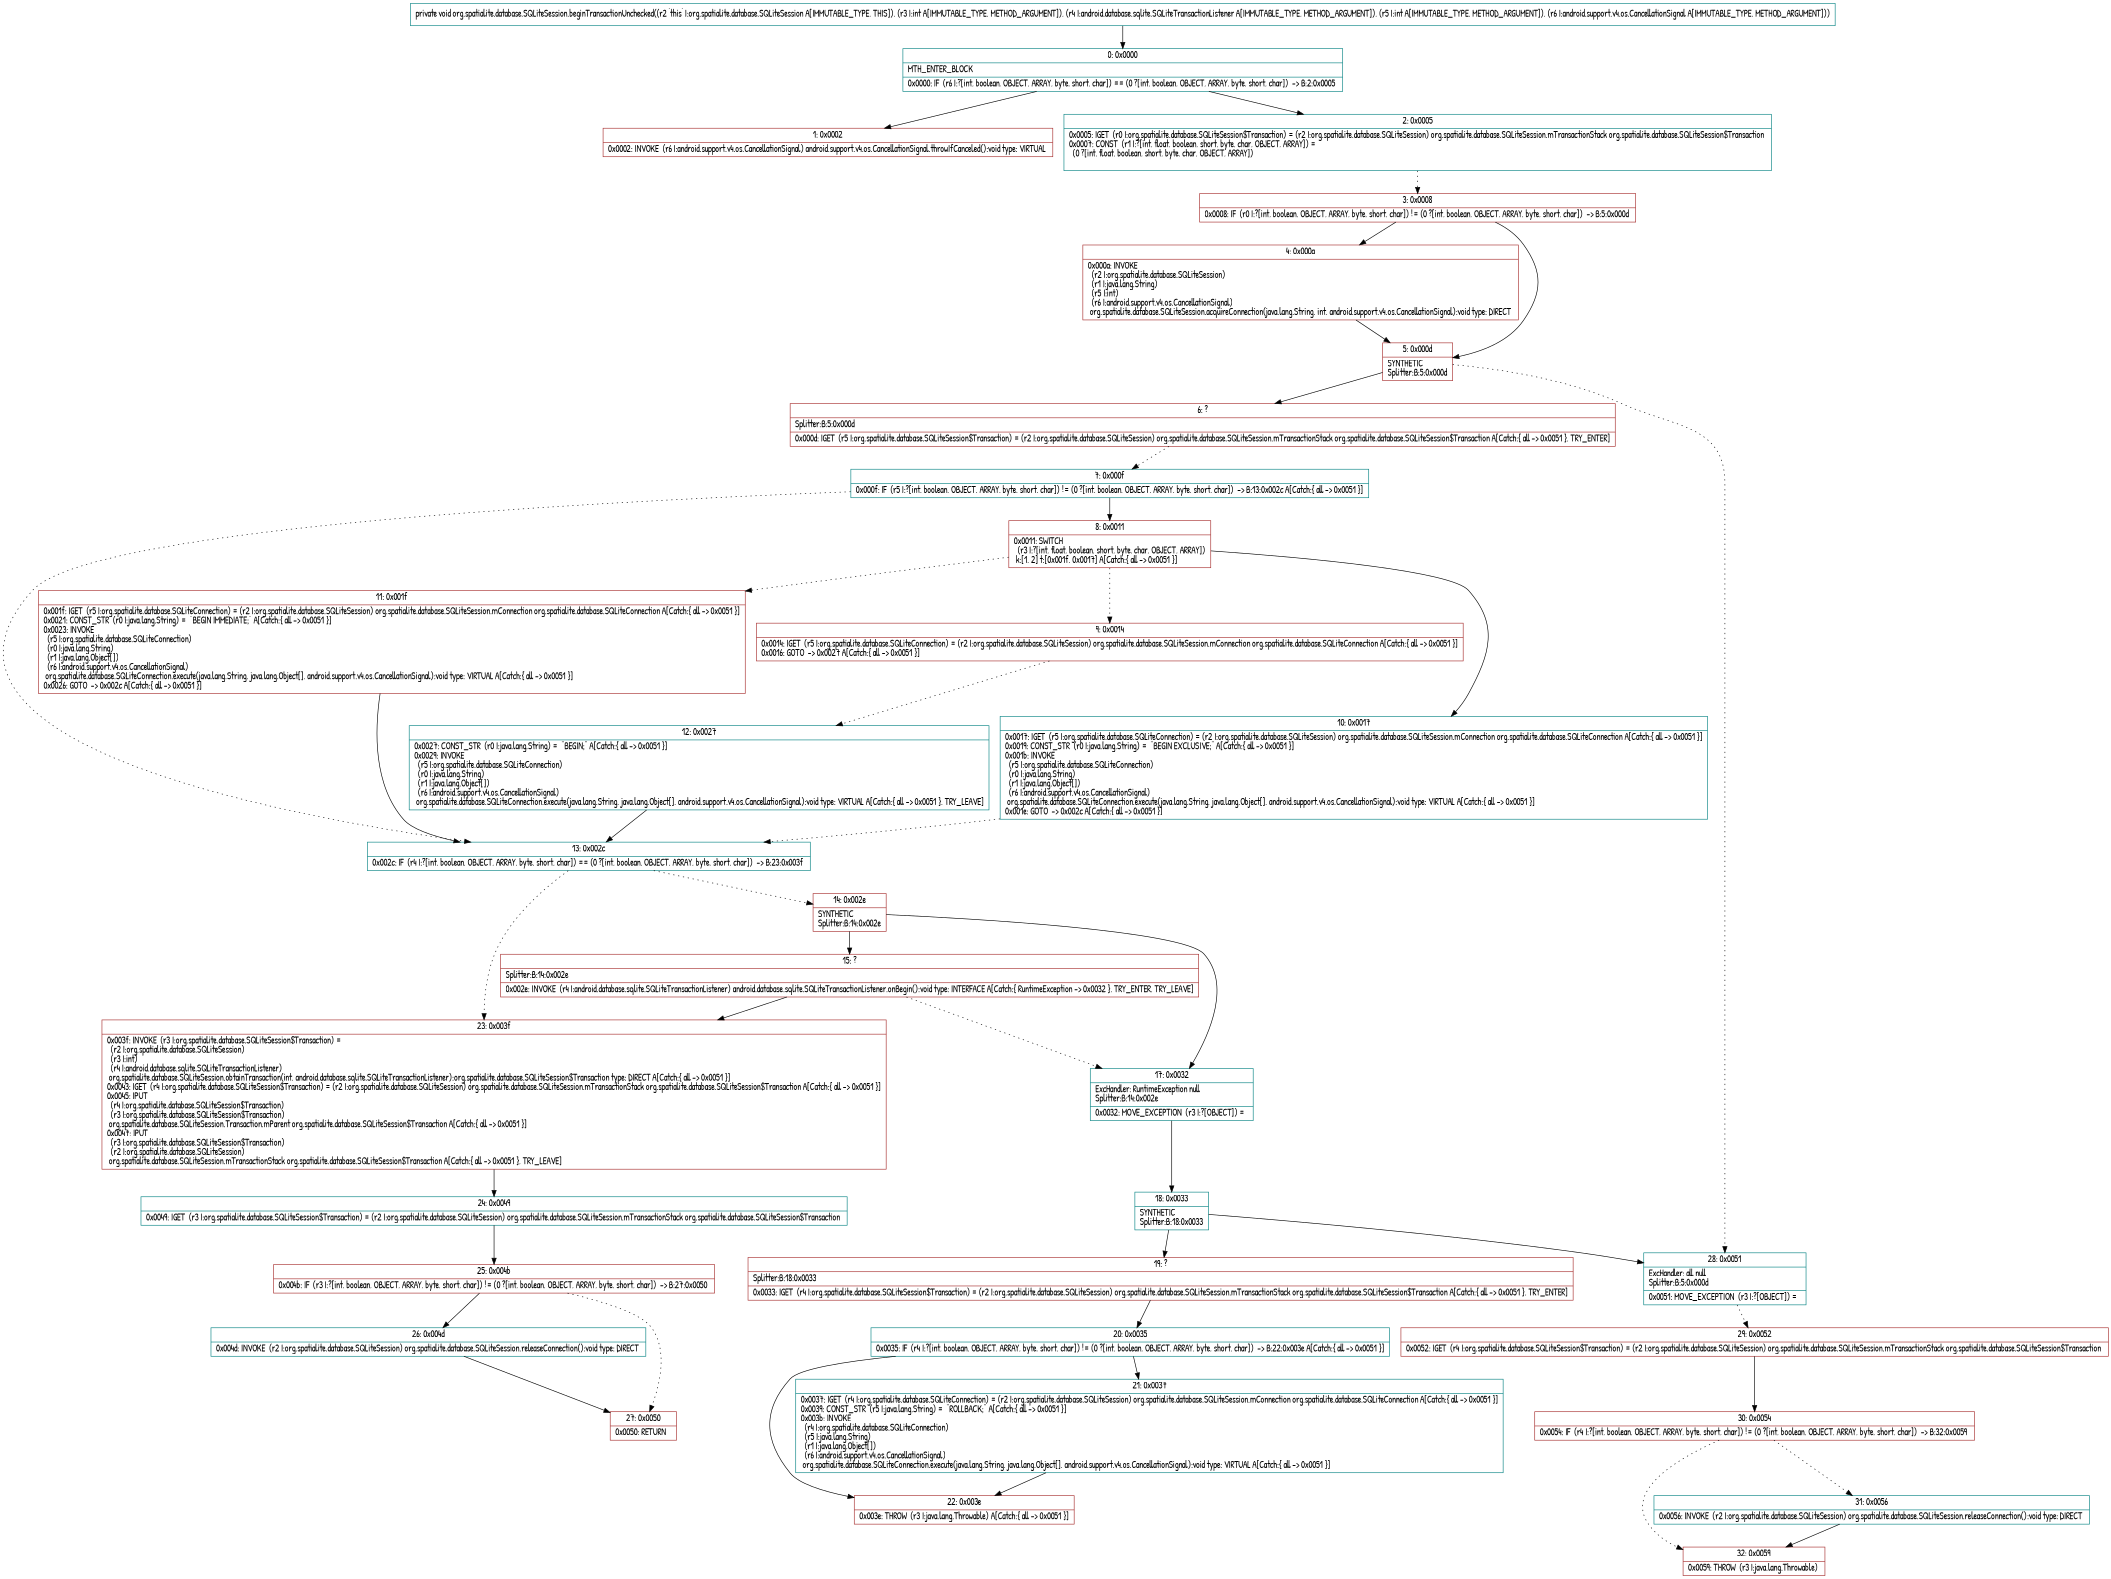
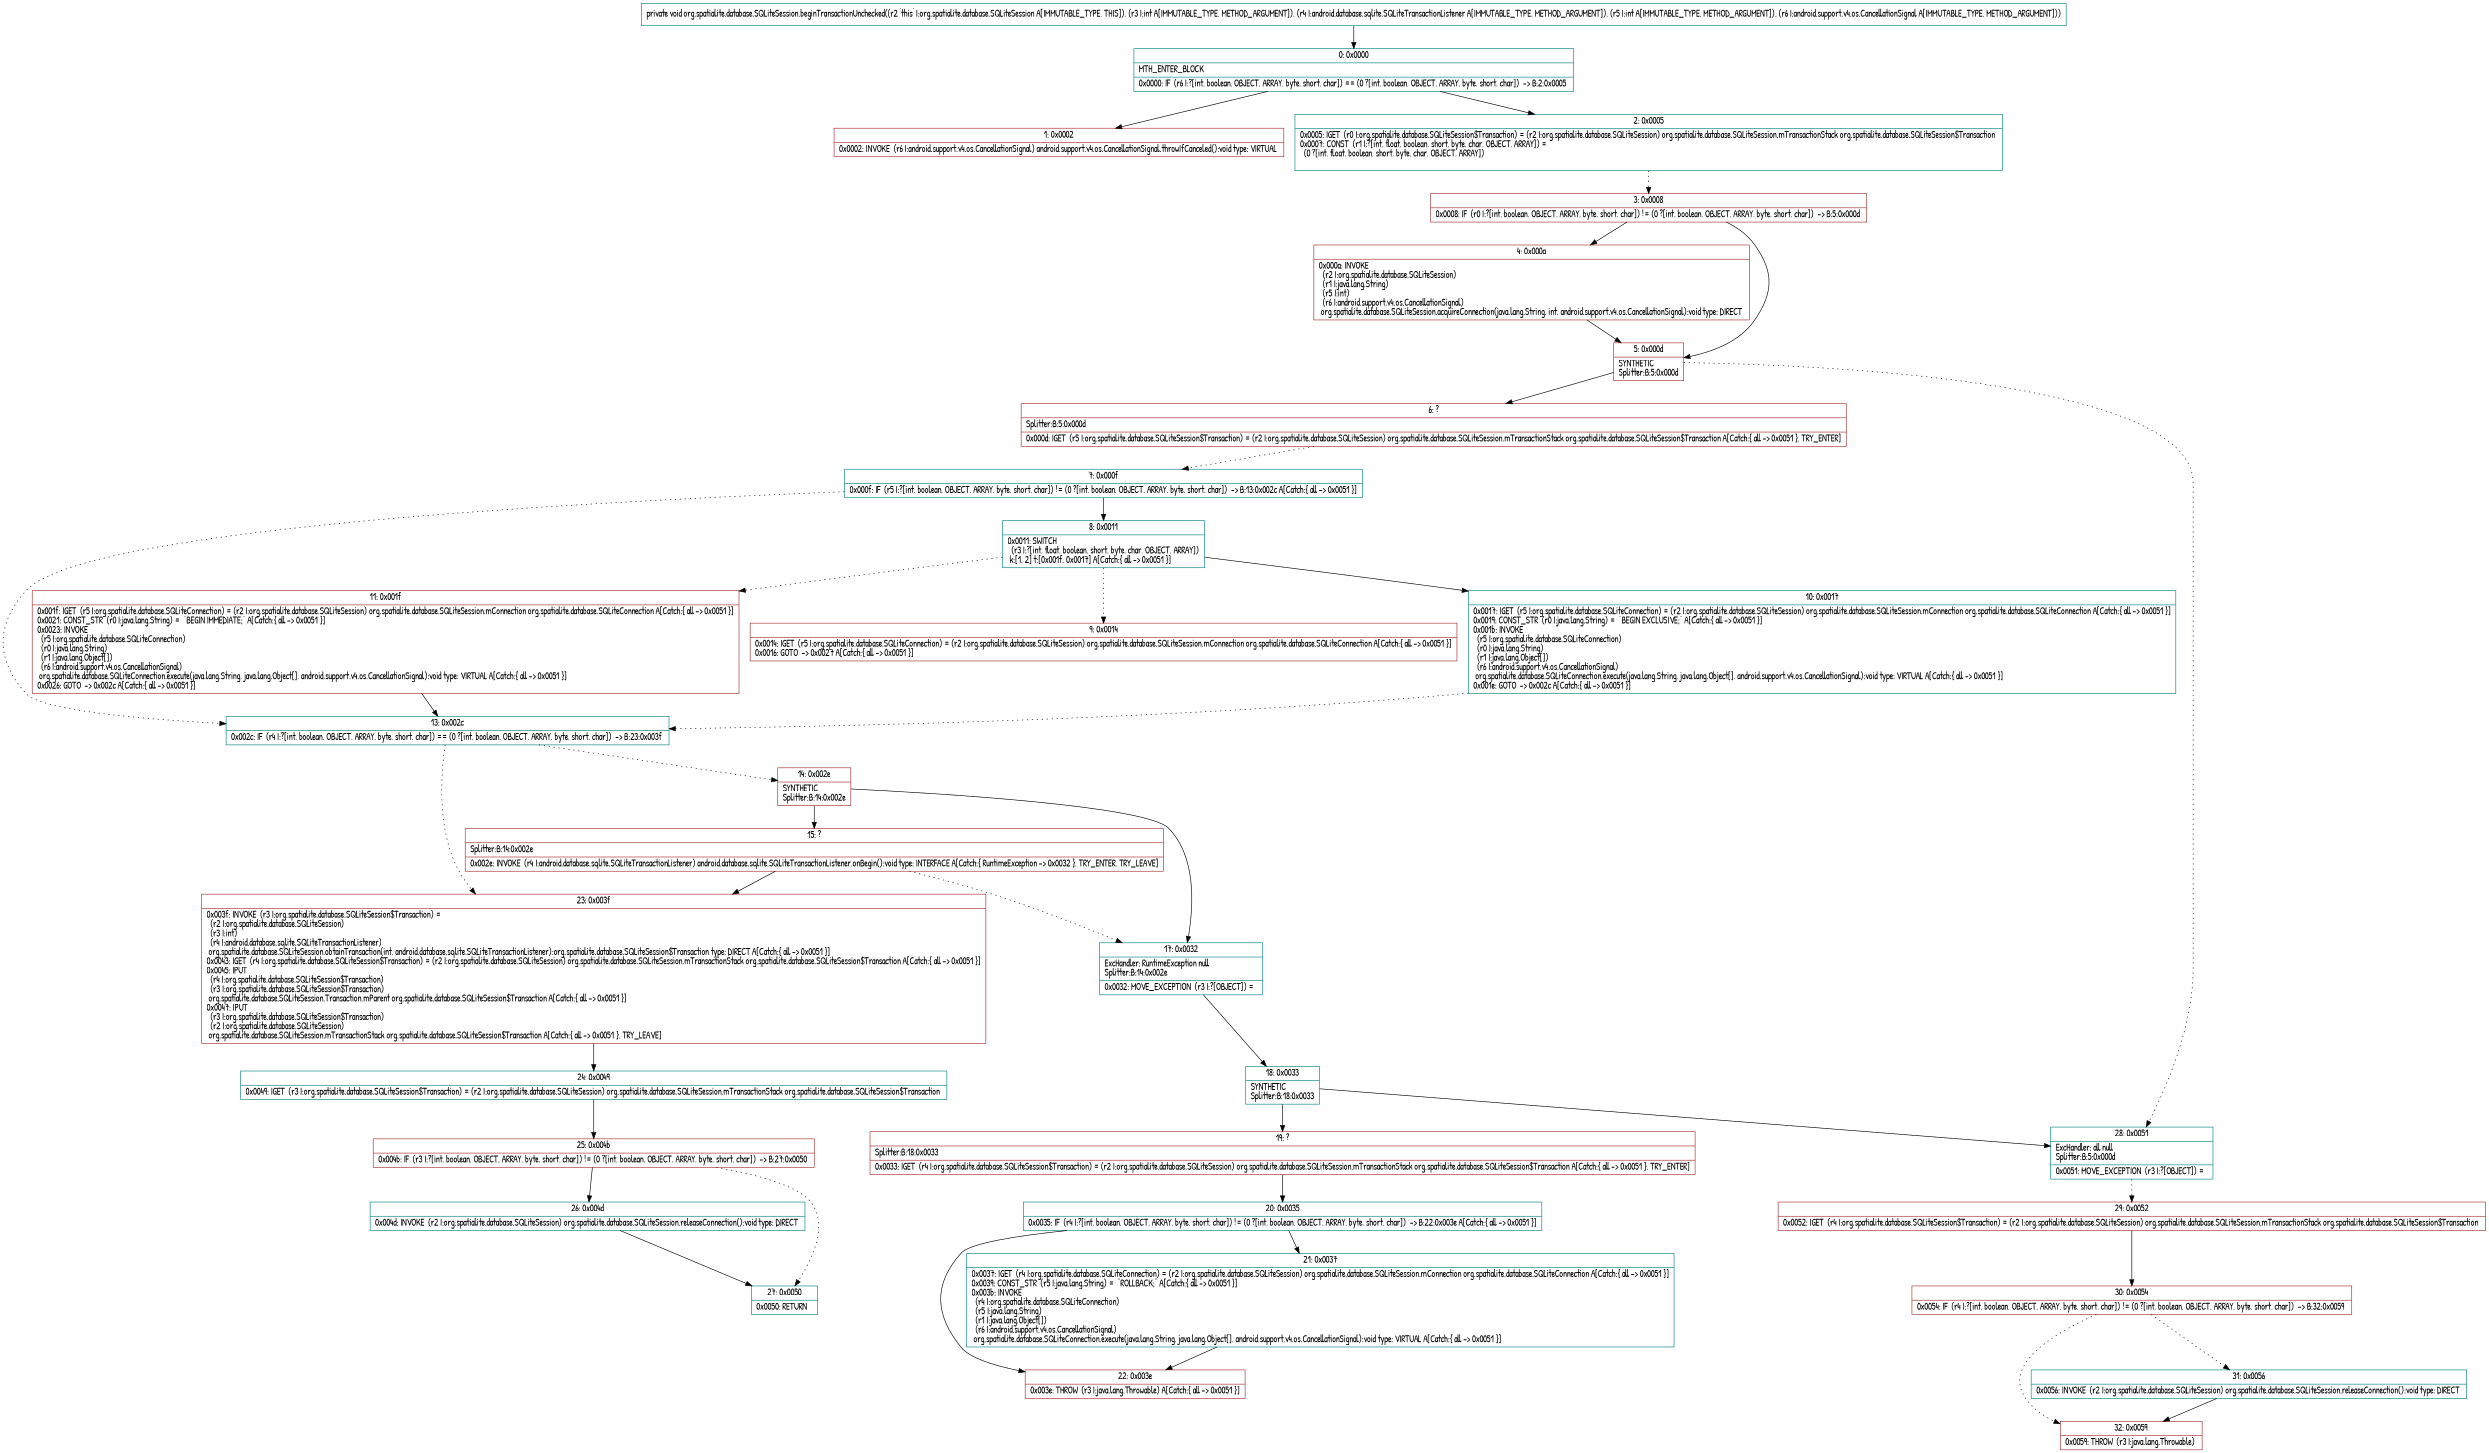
node "8: 0x0011": color brown -> teal
node "12: 0x0027": removed
node "27: 0x0050": color brown -> teal
